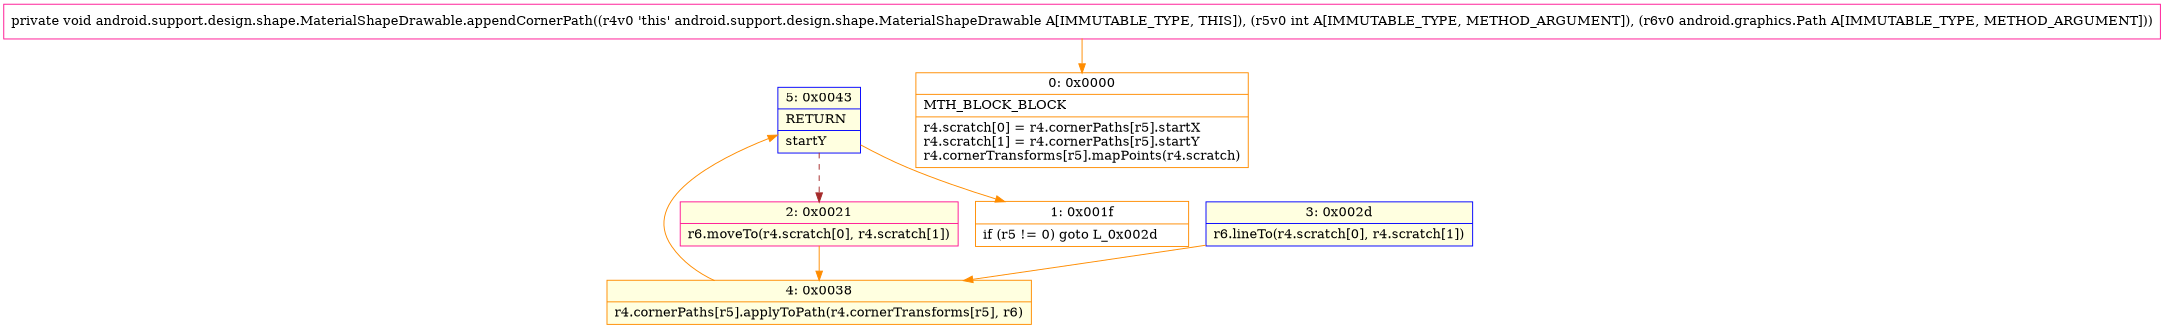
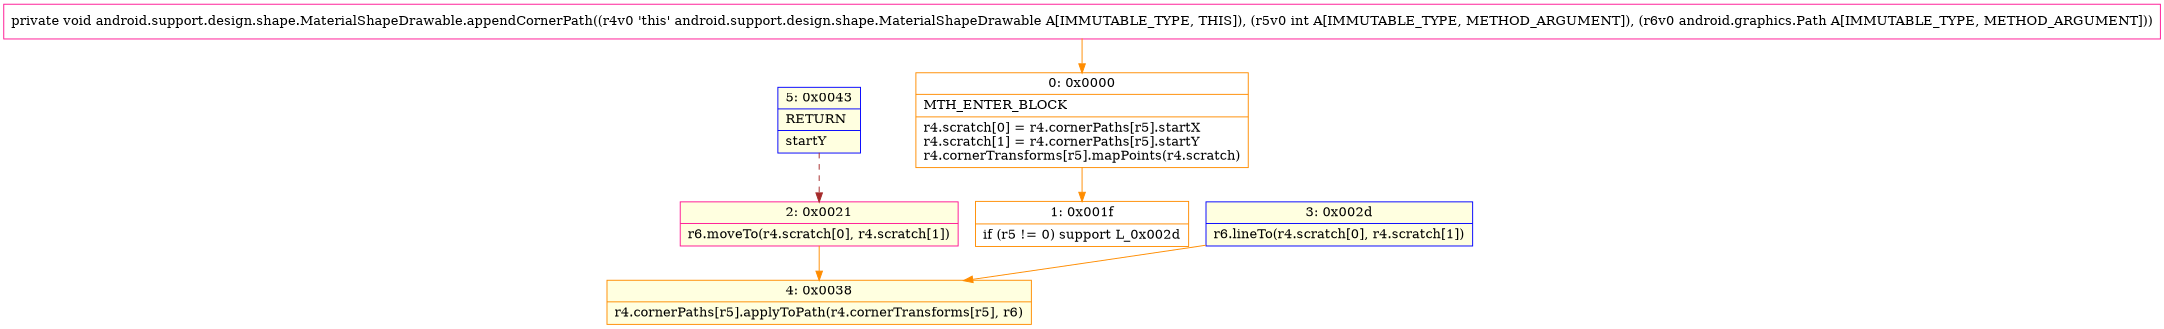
node "0: 0x0000": text "MTH_BLOCK_BLOCK" -> "MTH_ENTER_BLOCK"
edge "5: 0x0043" -> "1: 0x001f": now "0: 0x0000" -> "1: 0x001f"
edge "4: 0x0038" -> "5: 0x0043": removed
node "1: 0x001f": text "if (r5 != 0) goto L_0x002d" -> "if (r5 != 0) support L_0x002d"
